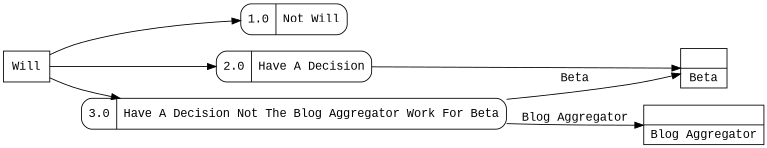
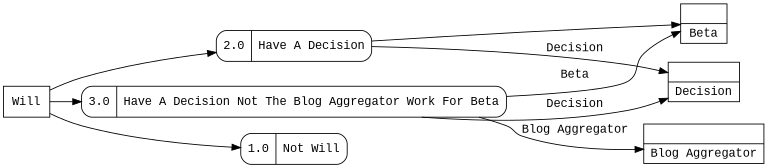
node "Decision": added
